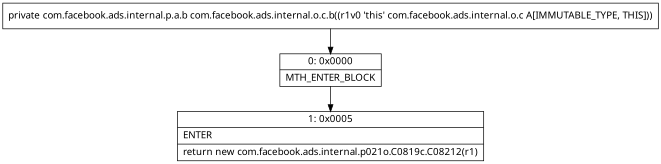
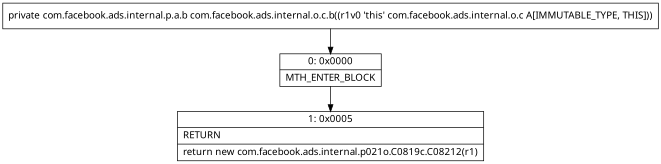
node "1: 0x0005": text "ENTER" -> "RETURN"
